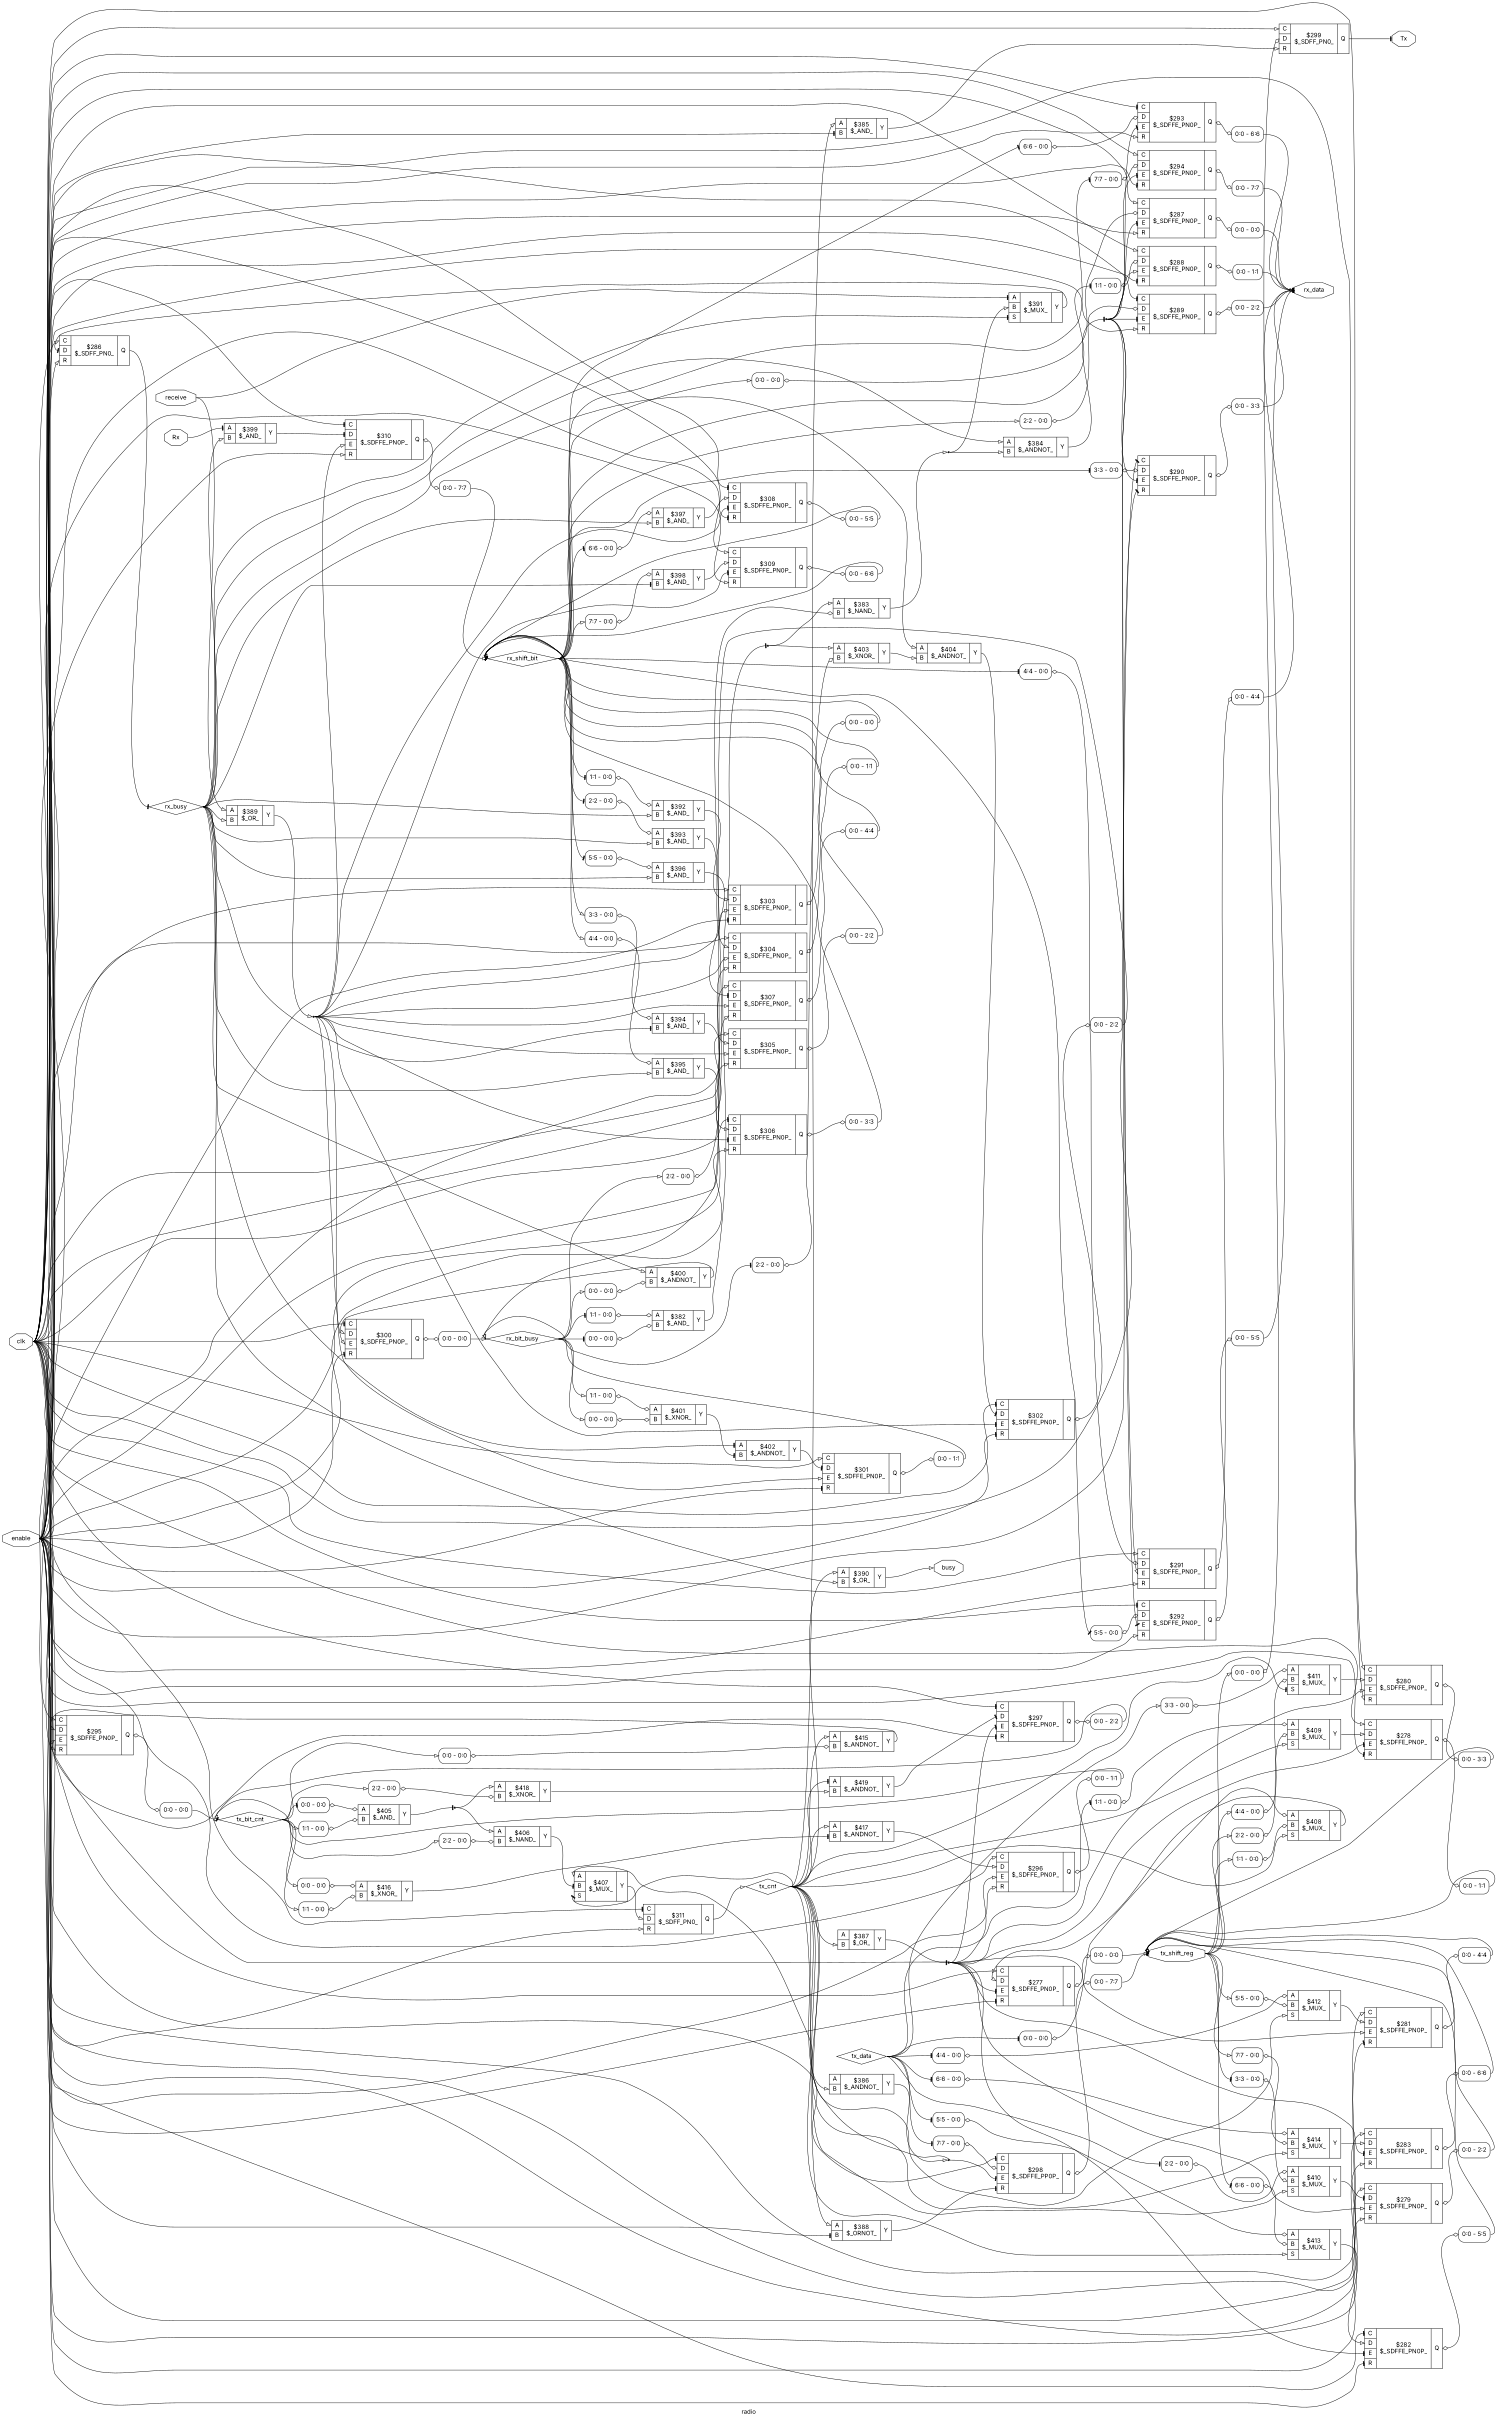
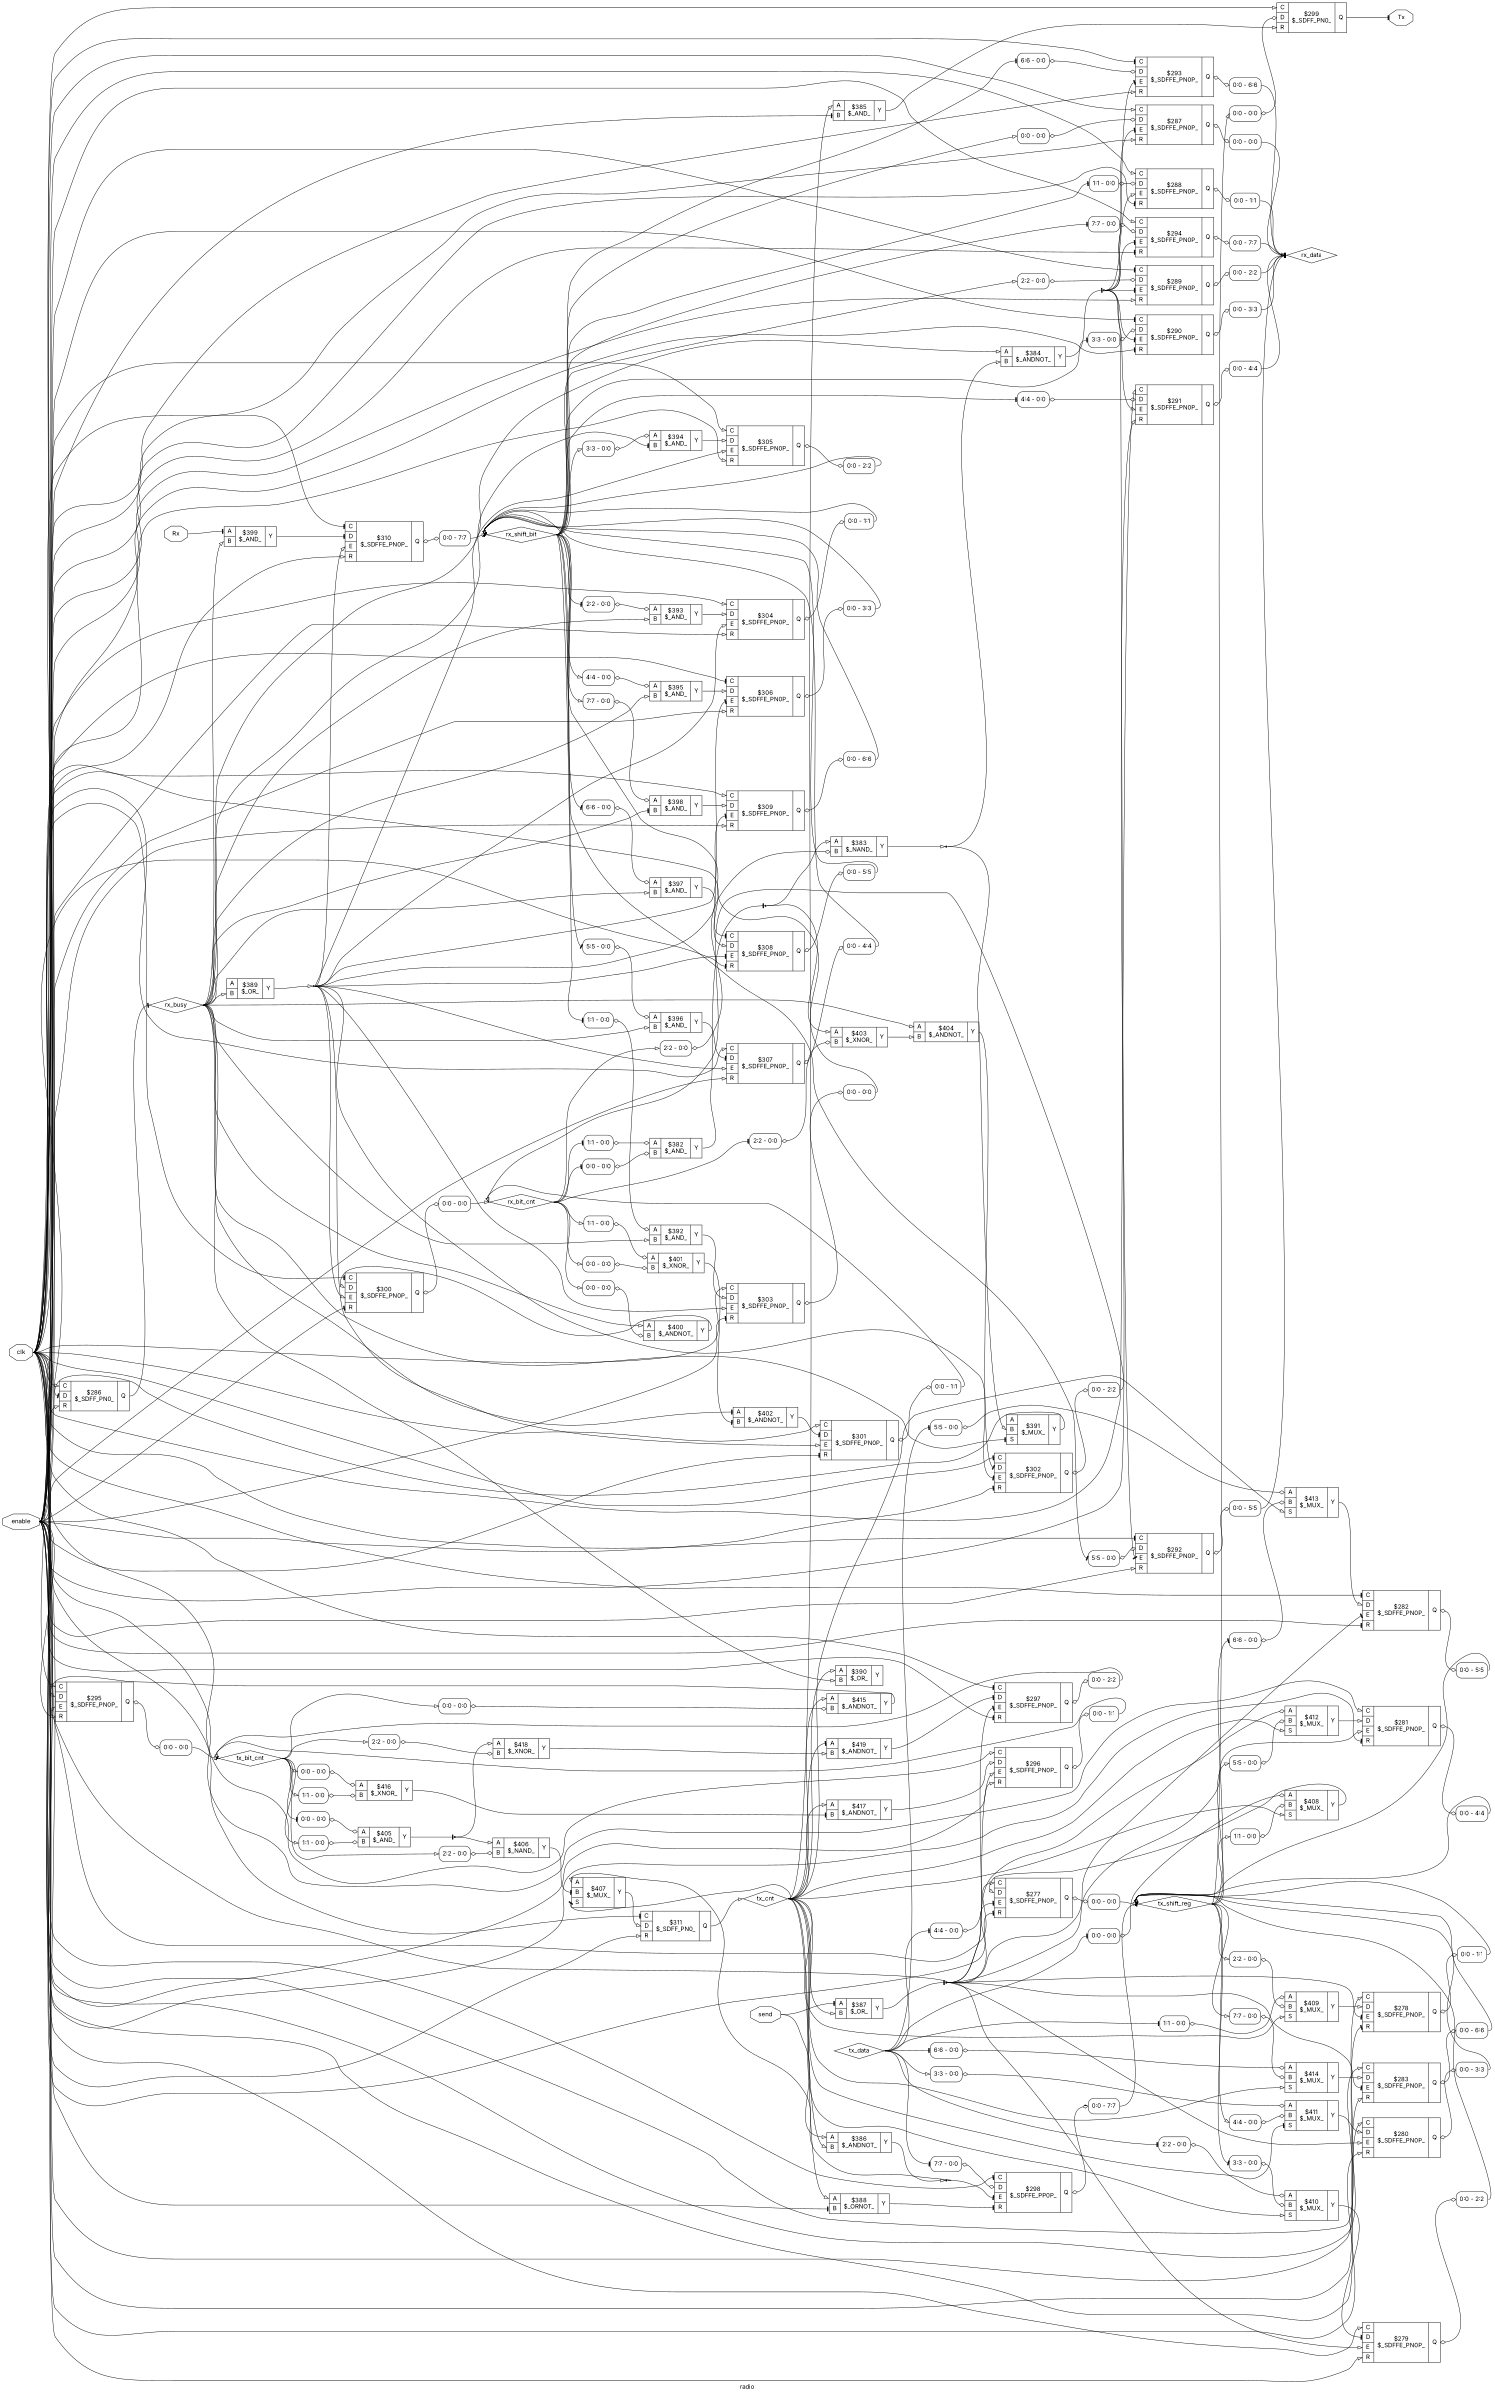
node "rx_data": shape octagon -> diamond
node "receive": removed
node "rx_bit_busy": label "rx_bit_busy" -> "rx_bit_cnt"
node "busy": removed
node "tx_shift_reg": shape octagon -> diamond
node "send": added
